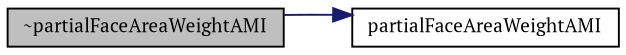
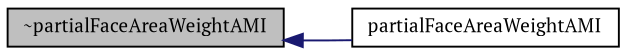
edge "~partialFaceAreaWeightAMI" -> "partialFaceAreaWeightAMI": reversed
